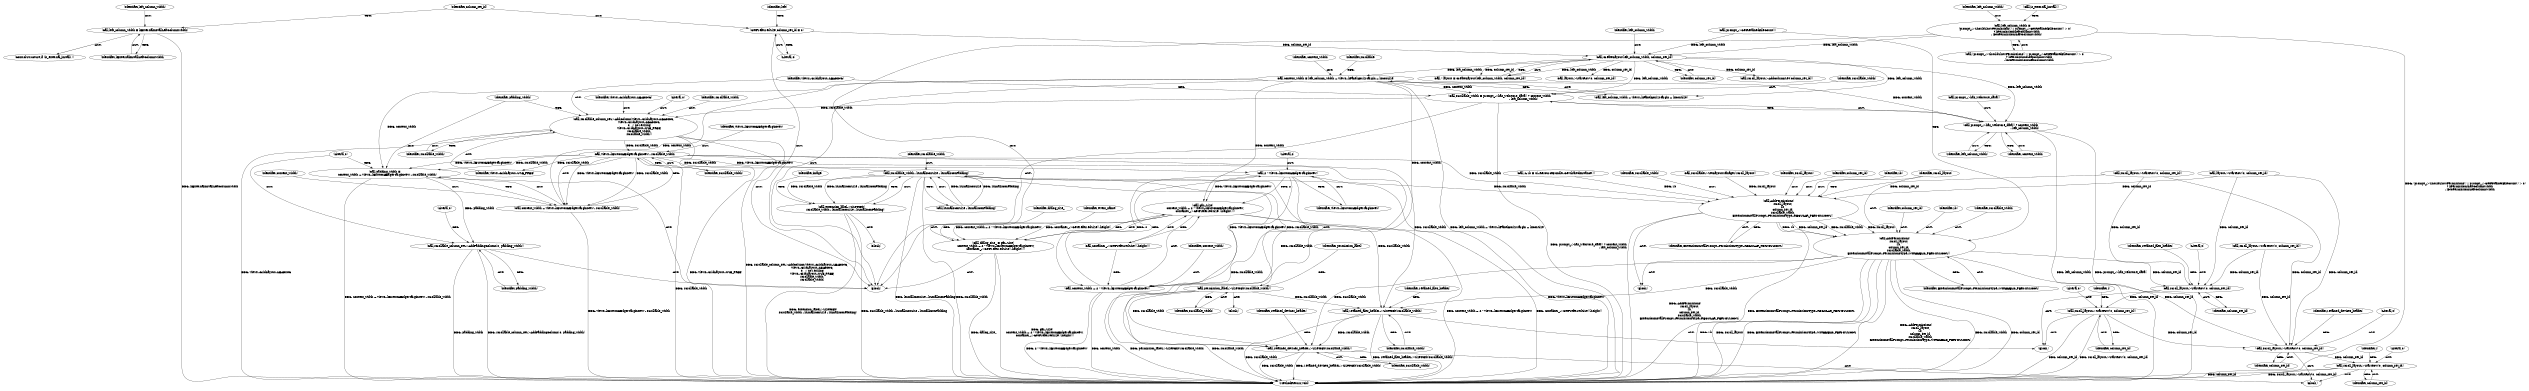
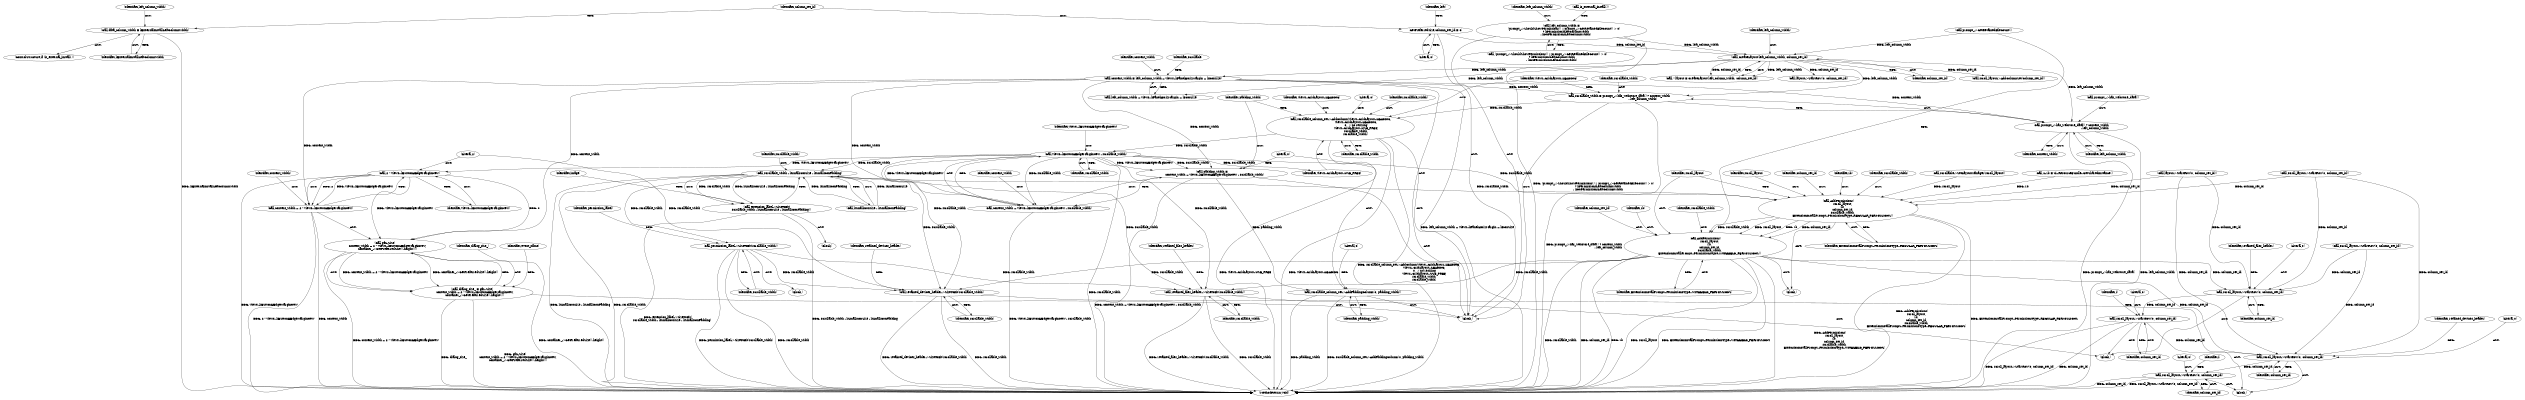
node "(Call,left_column_width = kExternalInstallLeftColumnWidth)": label "(Call,left_column_width = kExternalInstallLeftColumnWidth)" -> "(Call,data_column_width = kExternalInstallLeftColumnWidth)"
node "(Call,container_->GetPreferredSize().height())": removed
edge "(Call,retained_files_header->SizeToFit(scrollable_width))" -> "(Call,retained_devices_header->SizeToFit(scrollable_width))": now "(Literal,2)" -> "(Call,retained_devices_header->SizeToFit(scrollable_width))"
